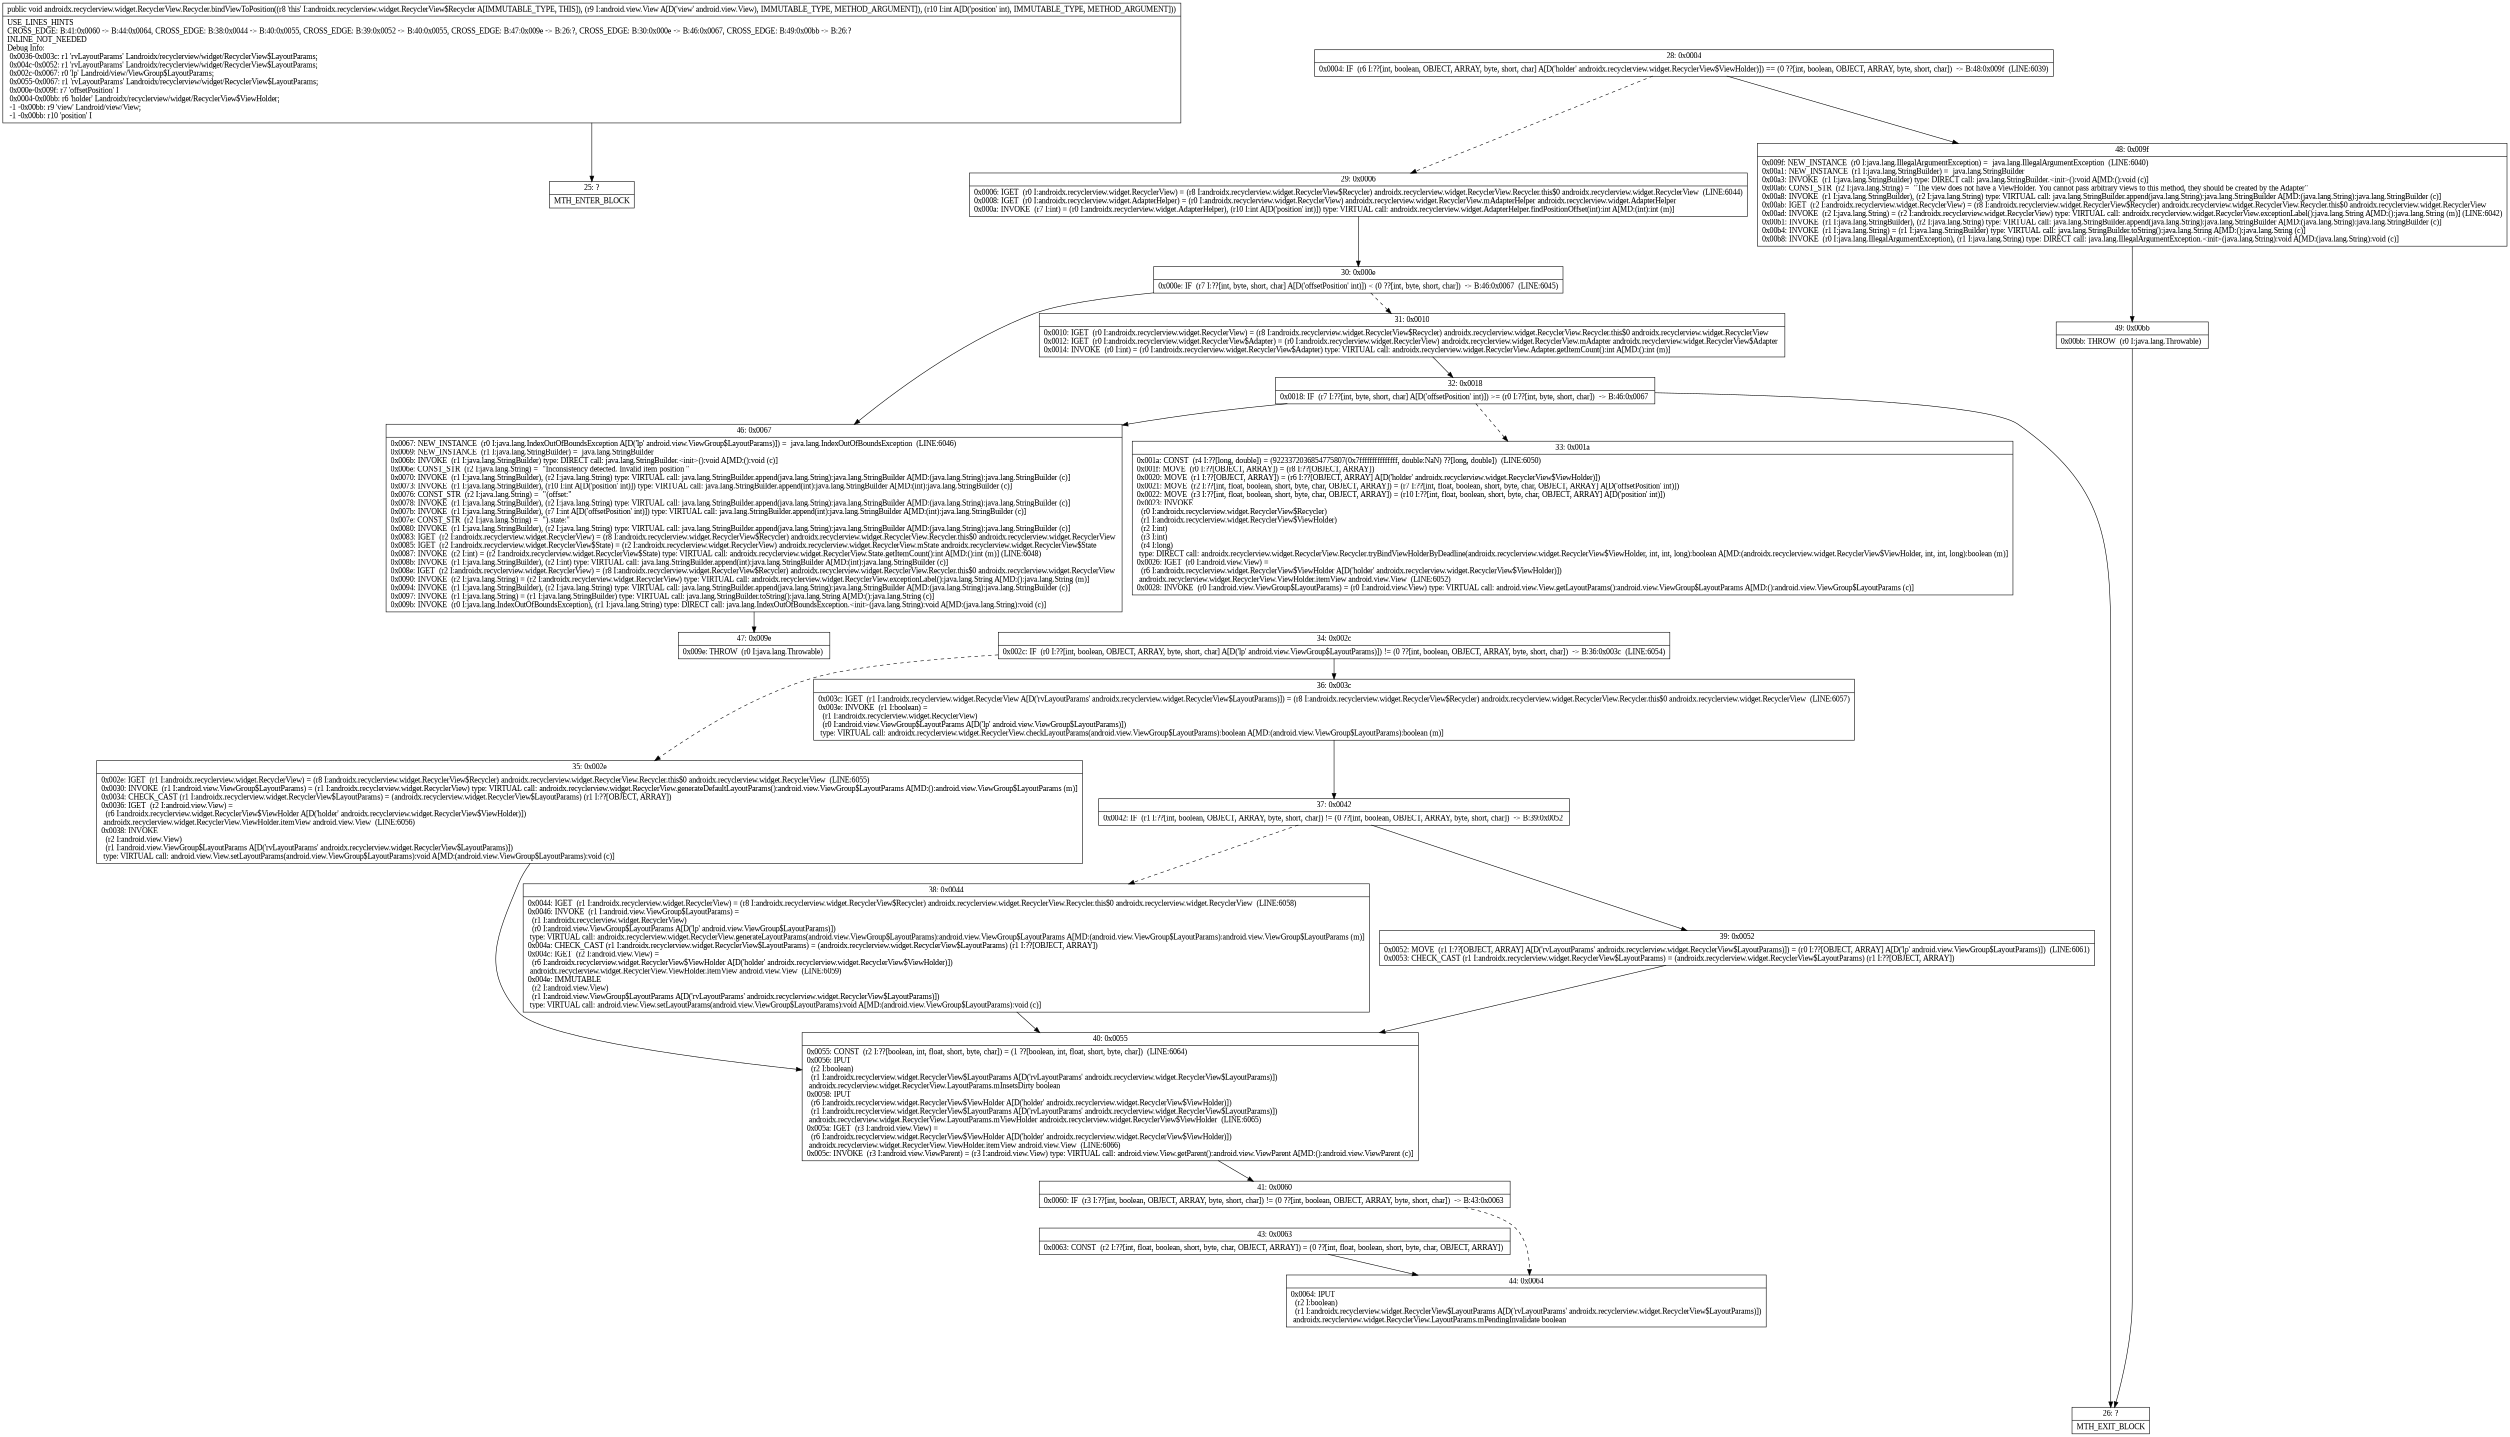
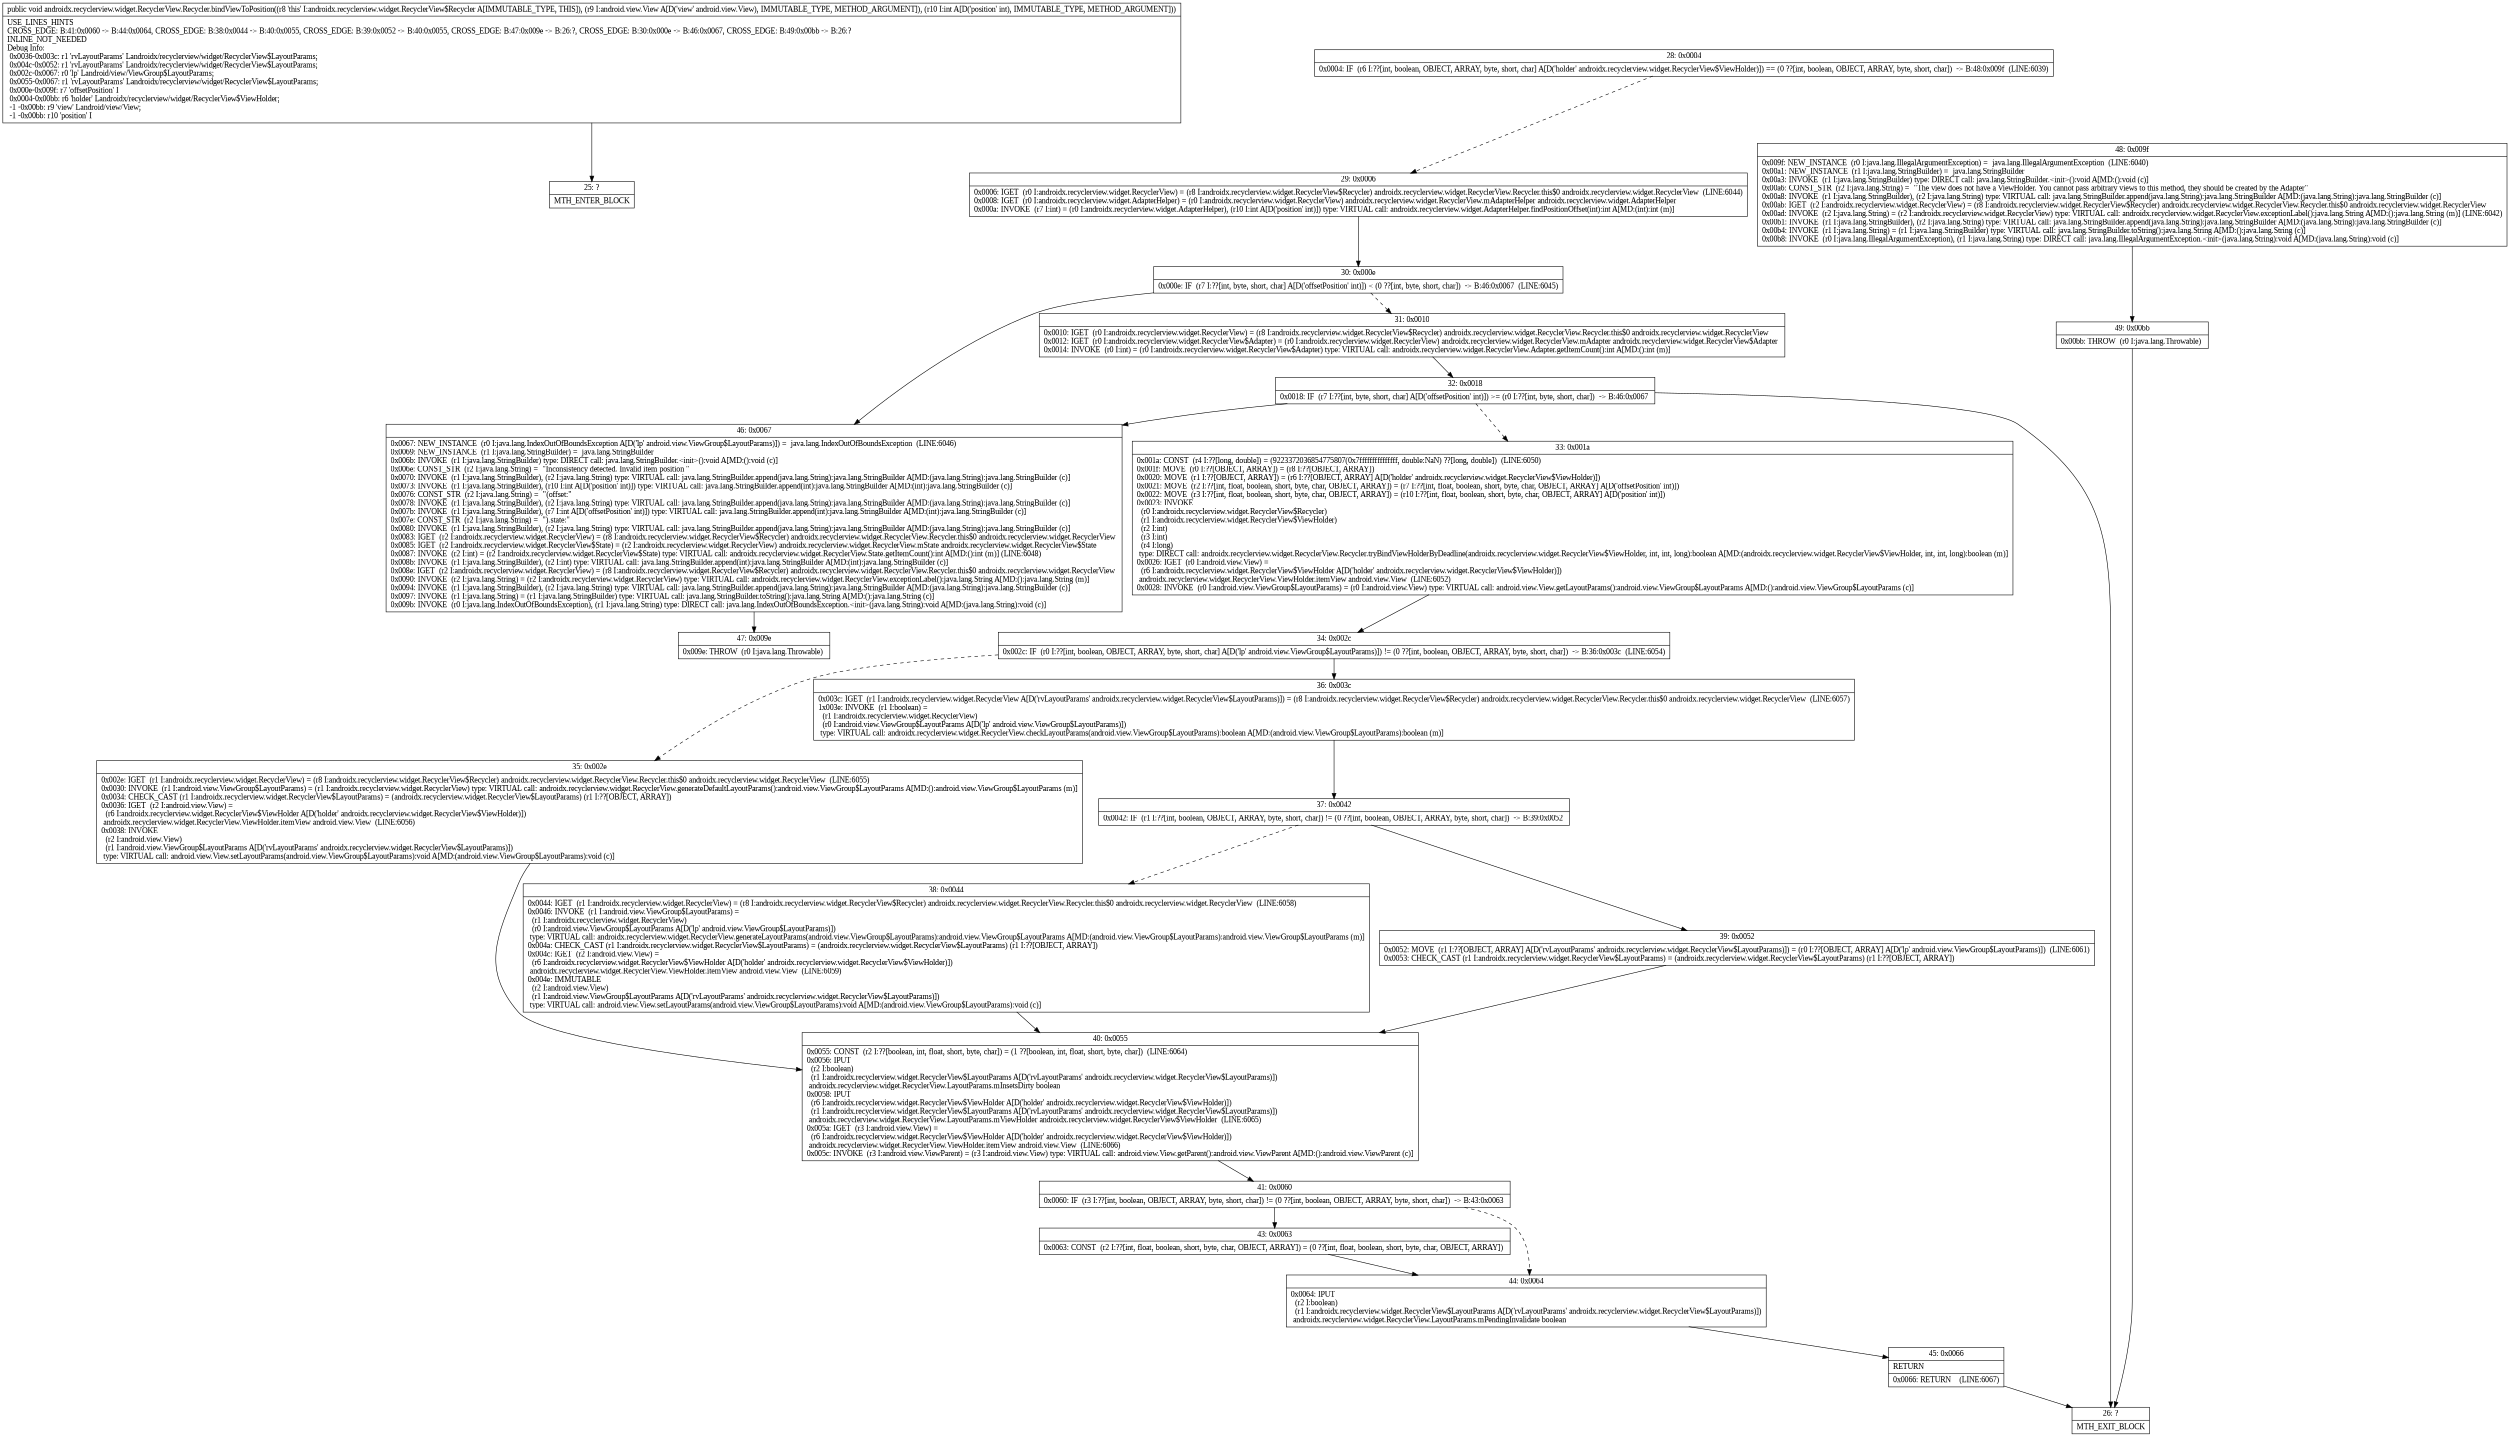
edge "28: 0x0004" -> "48: 0x009f": removed
edge "33: 0x001a" -> "34: 0x002c": added
node "36: 0x003c": text "0x003e: INVOKE  (r1 I:boolean) =" -> "1x003e: INVOKE  (r1 I:boolean) ="
edge "41: 0x0060" -> "43: 0x0063": added
node "45: 0x0066": added
